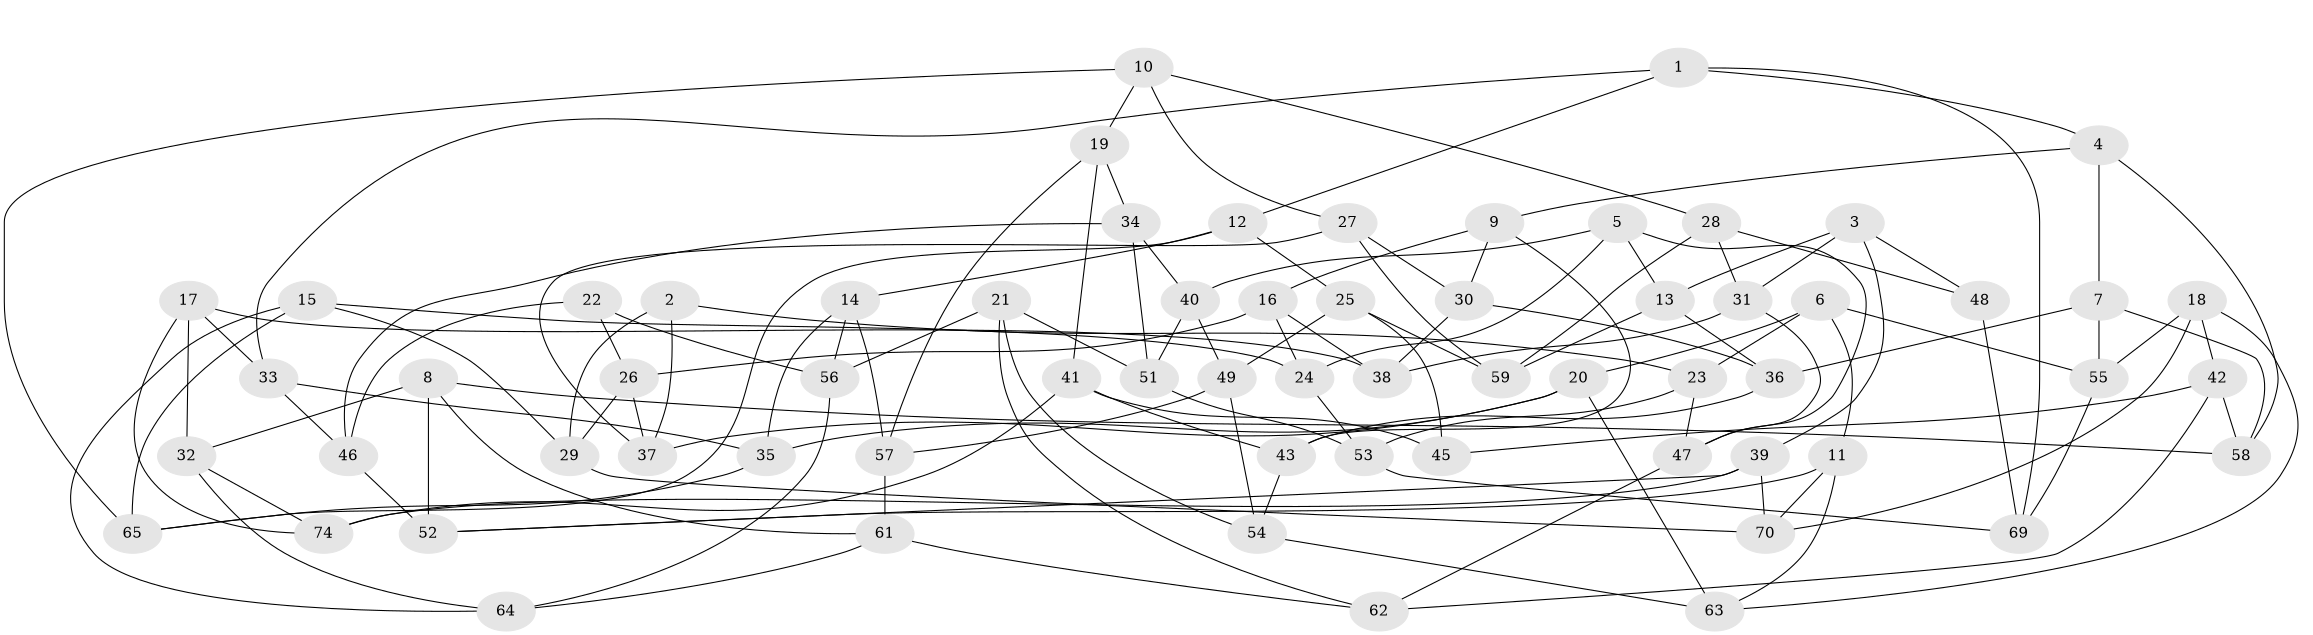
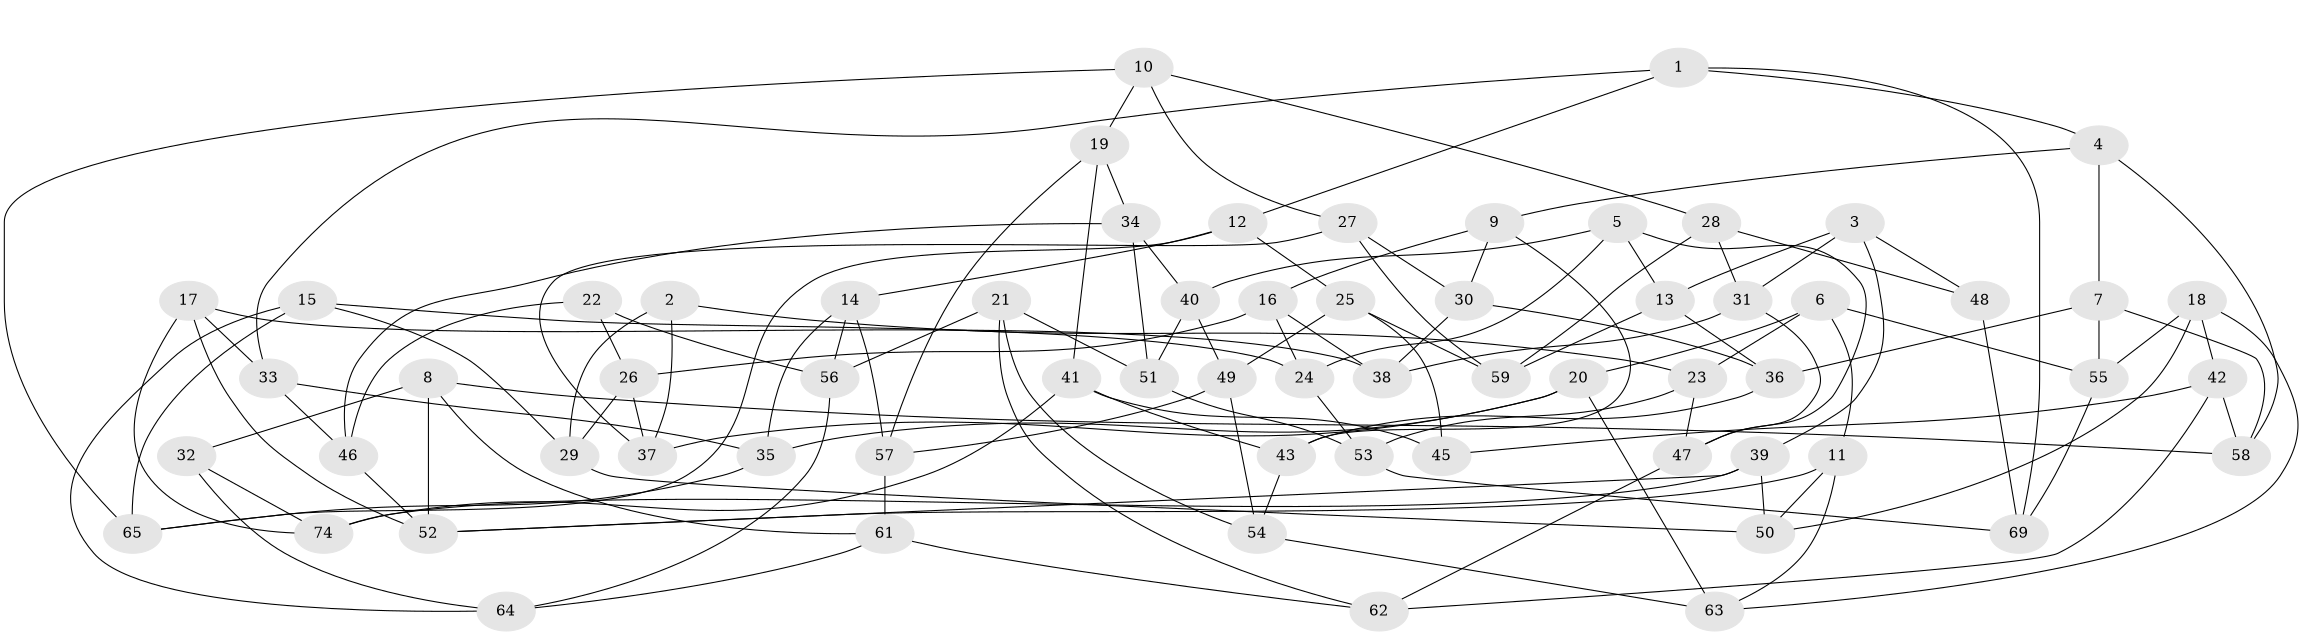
edge "17" -- "32": now "17" -- "52"
node "70": label "70" -> "50"
